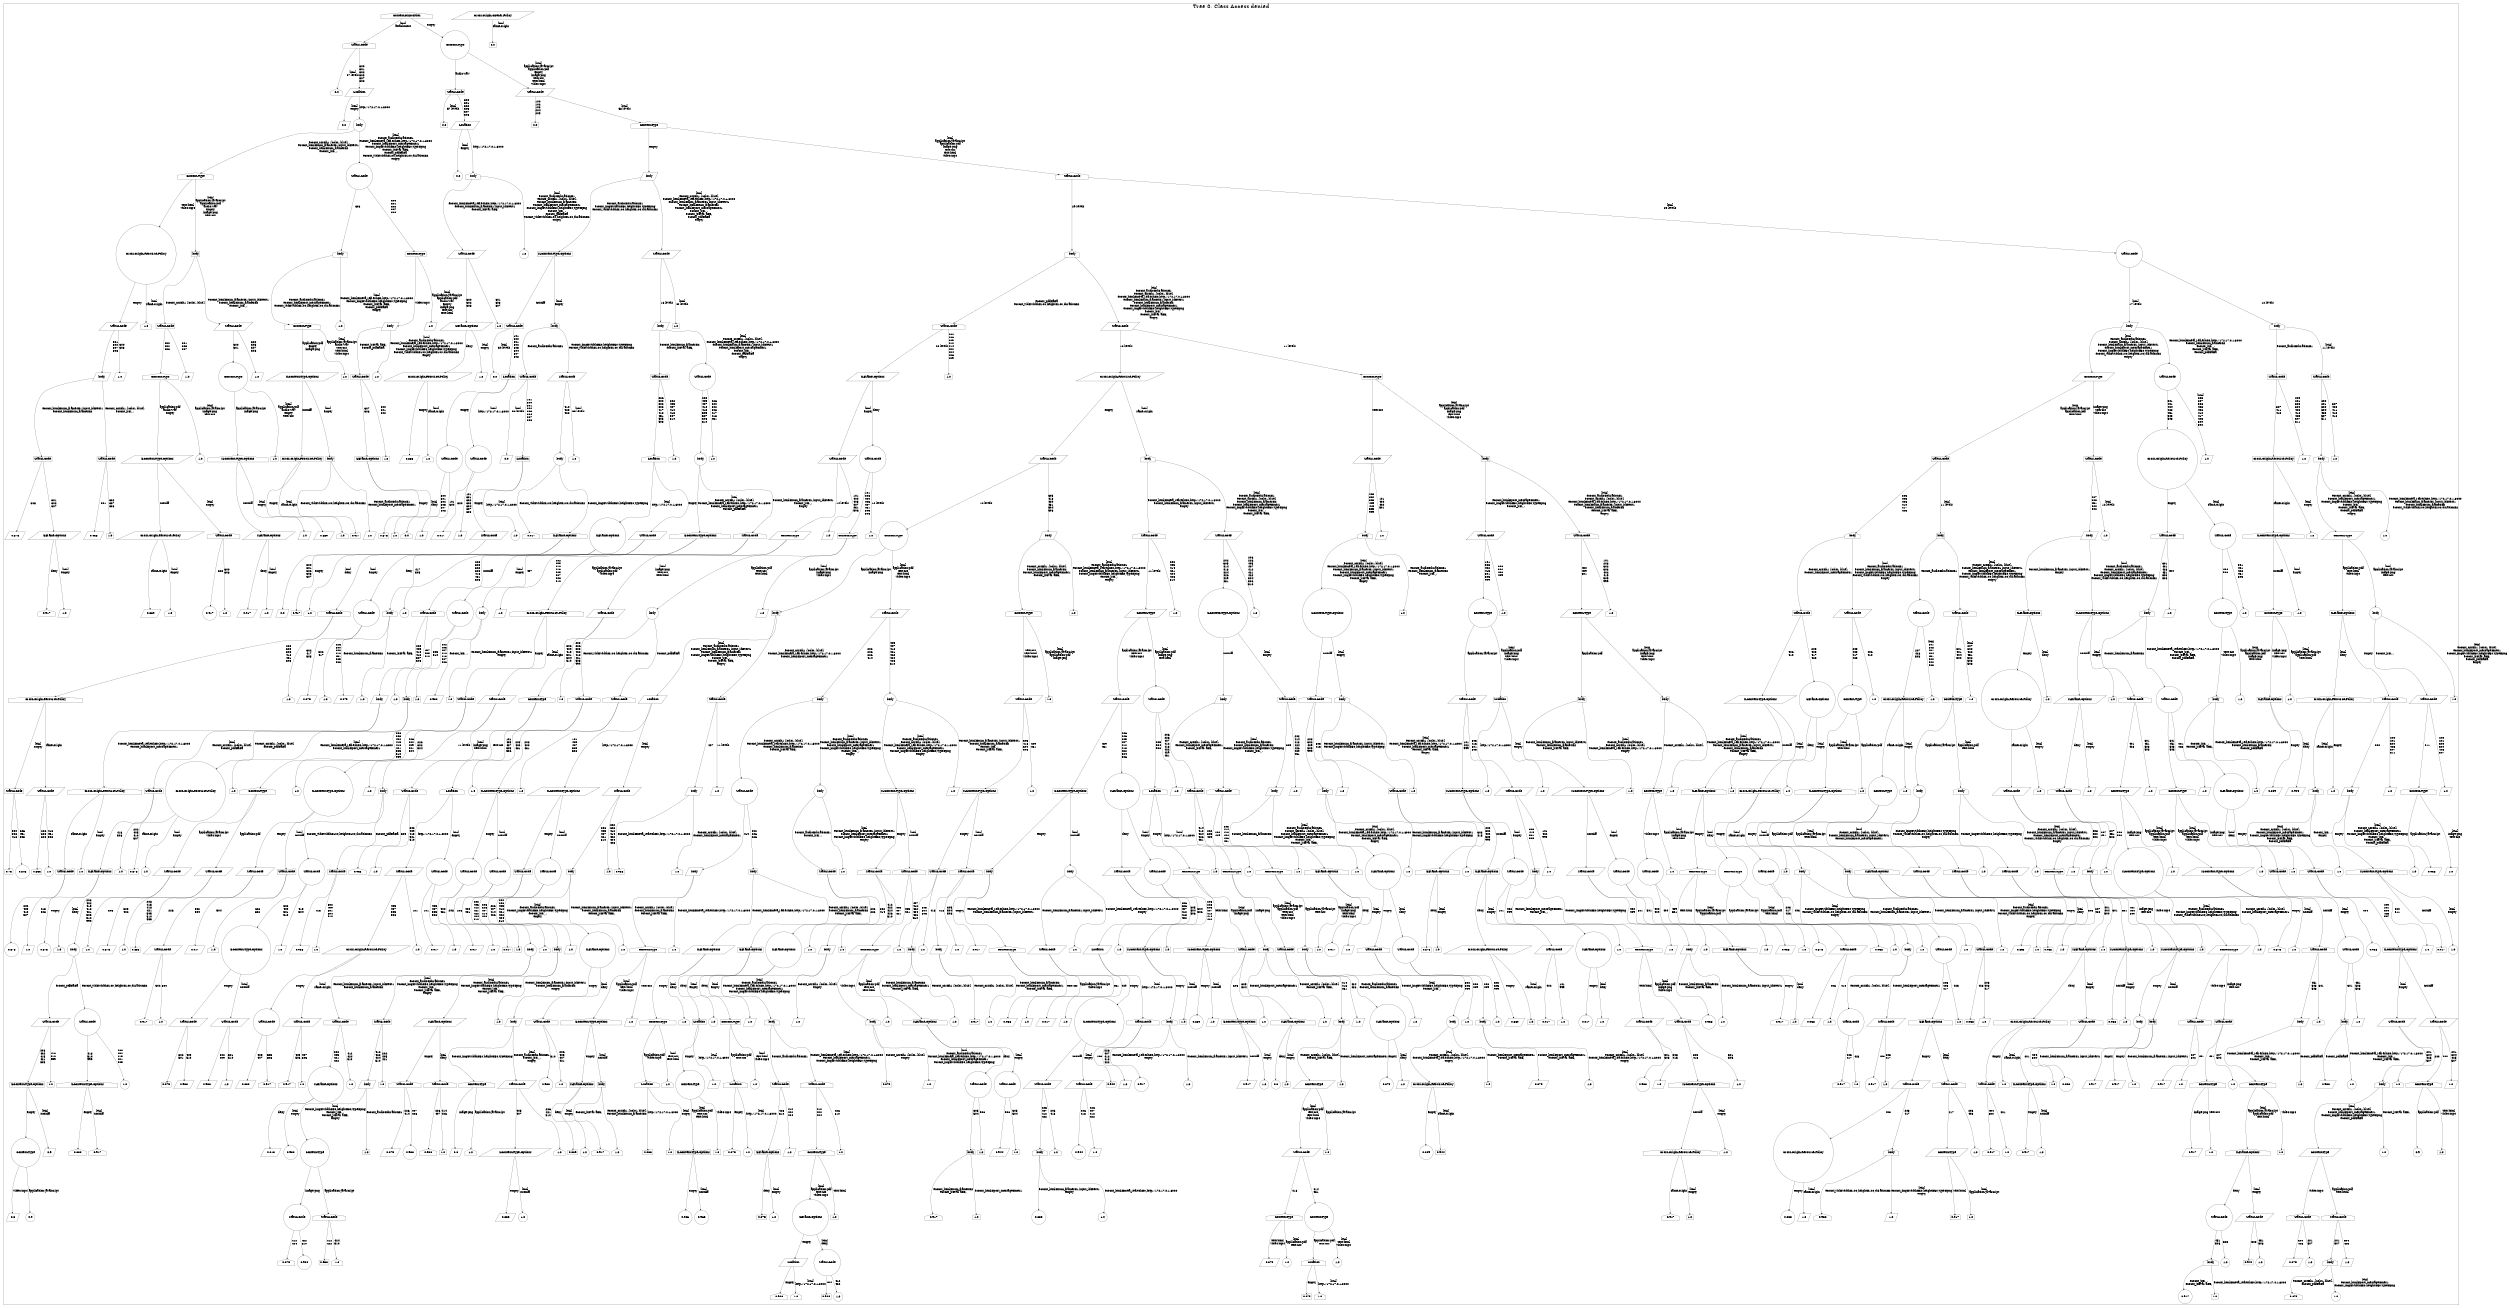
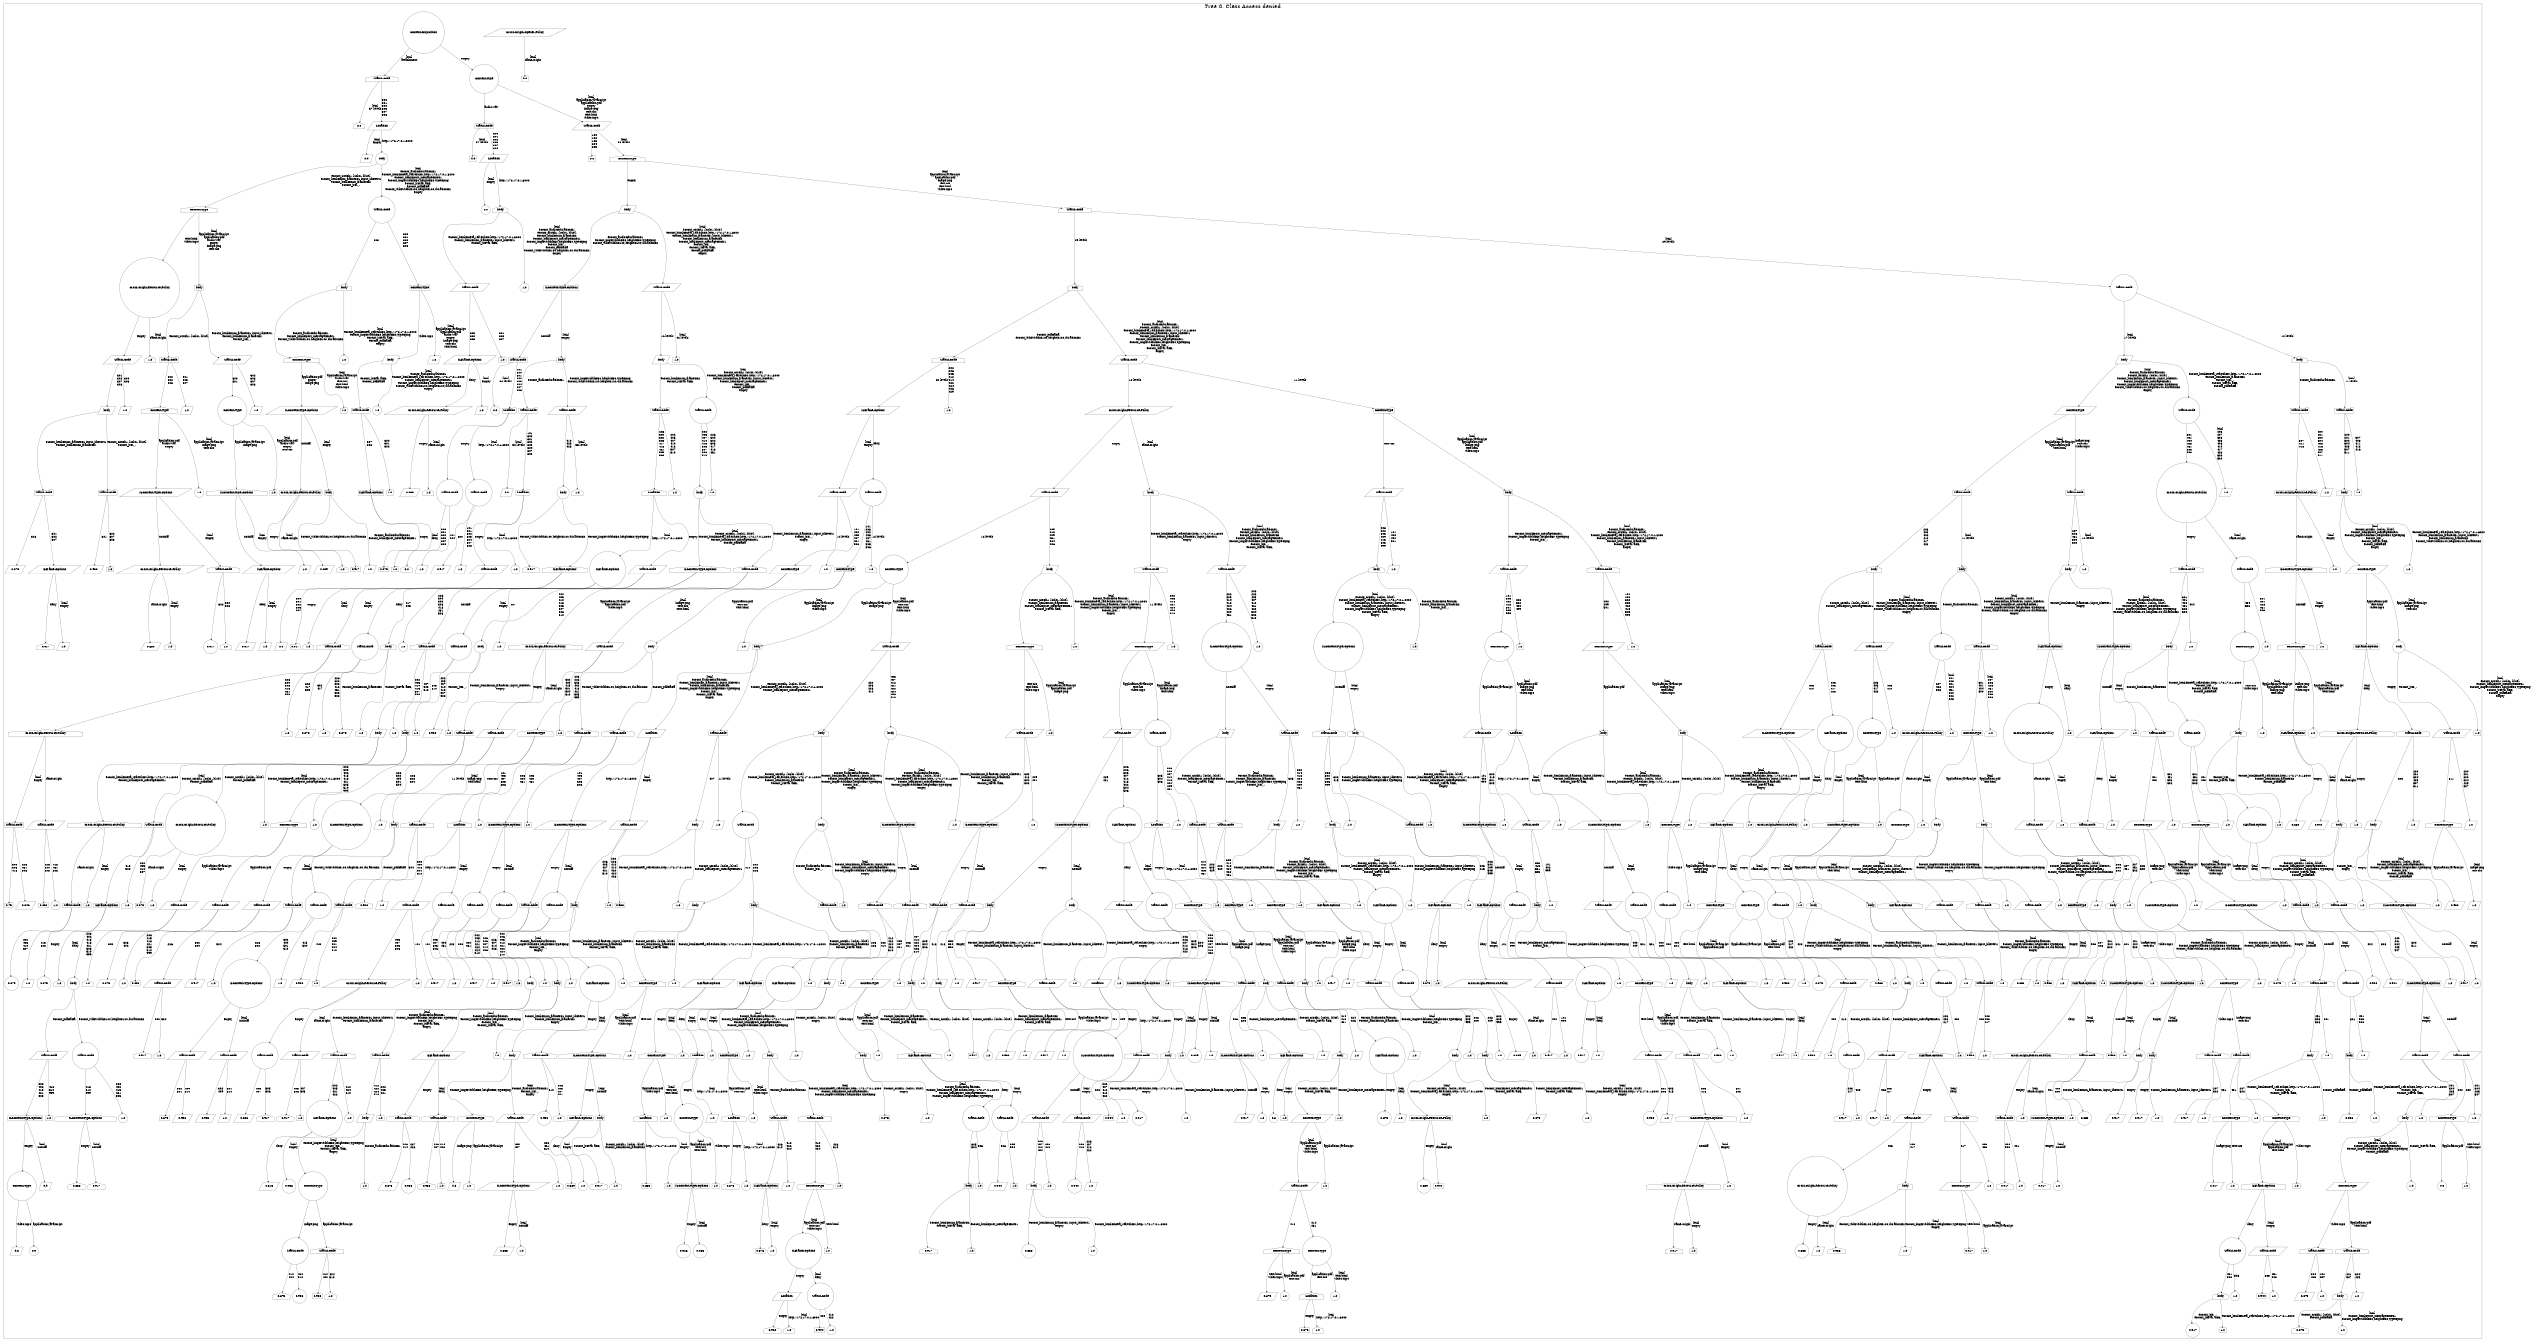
node "Content-Disposition": shape house -> circle
node "0.846": shape circle -> parallelogram
node "0.941": added
